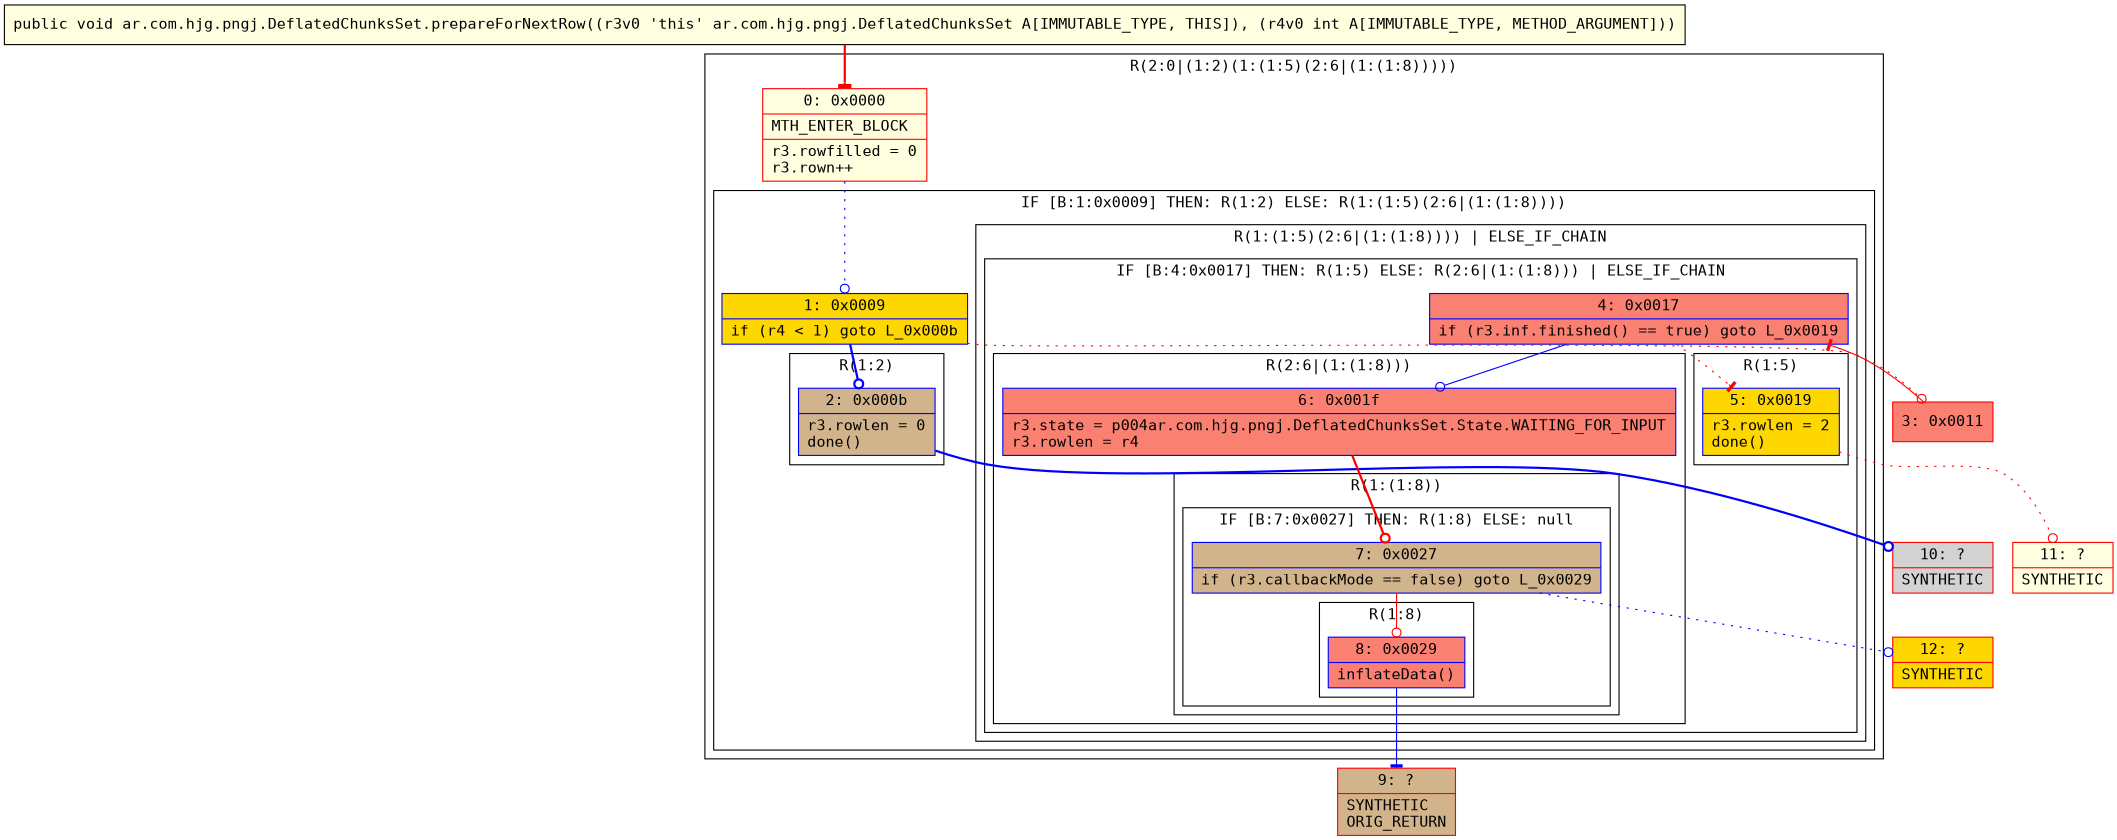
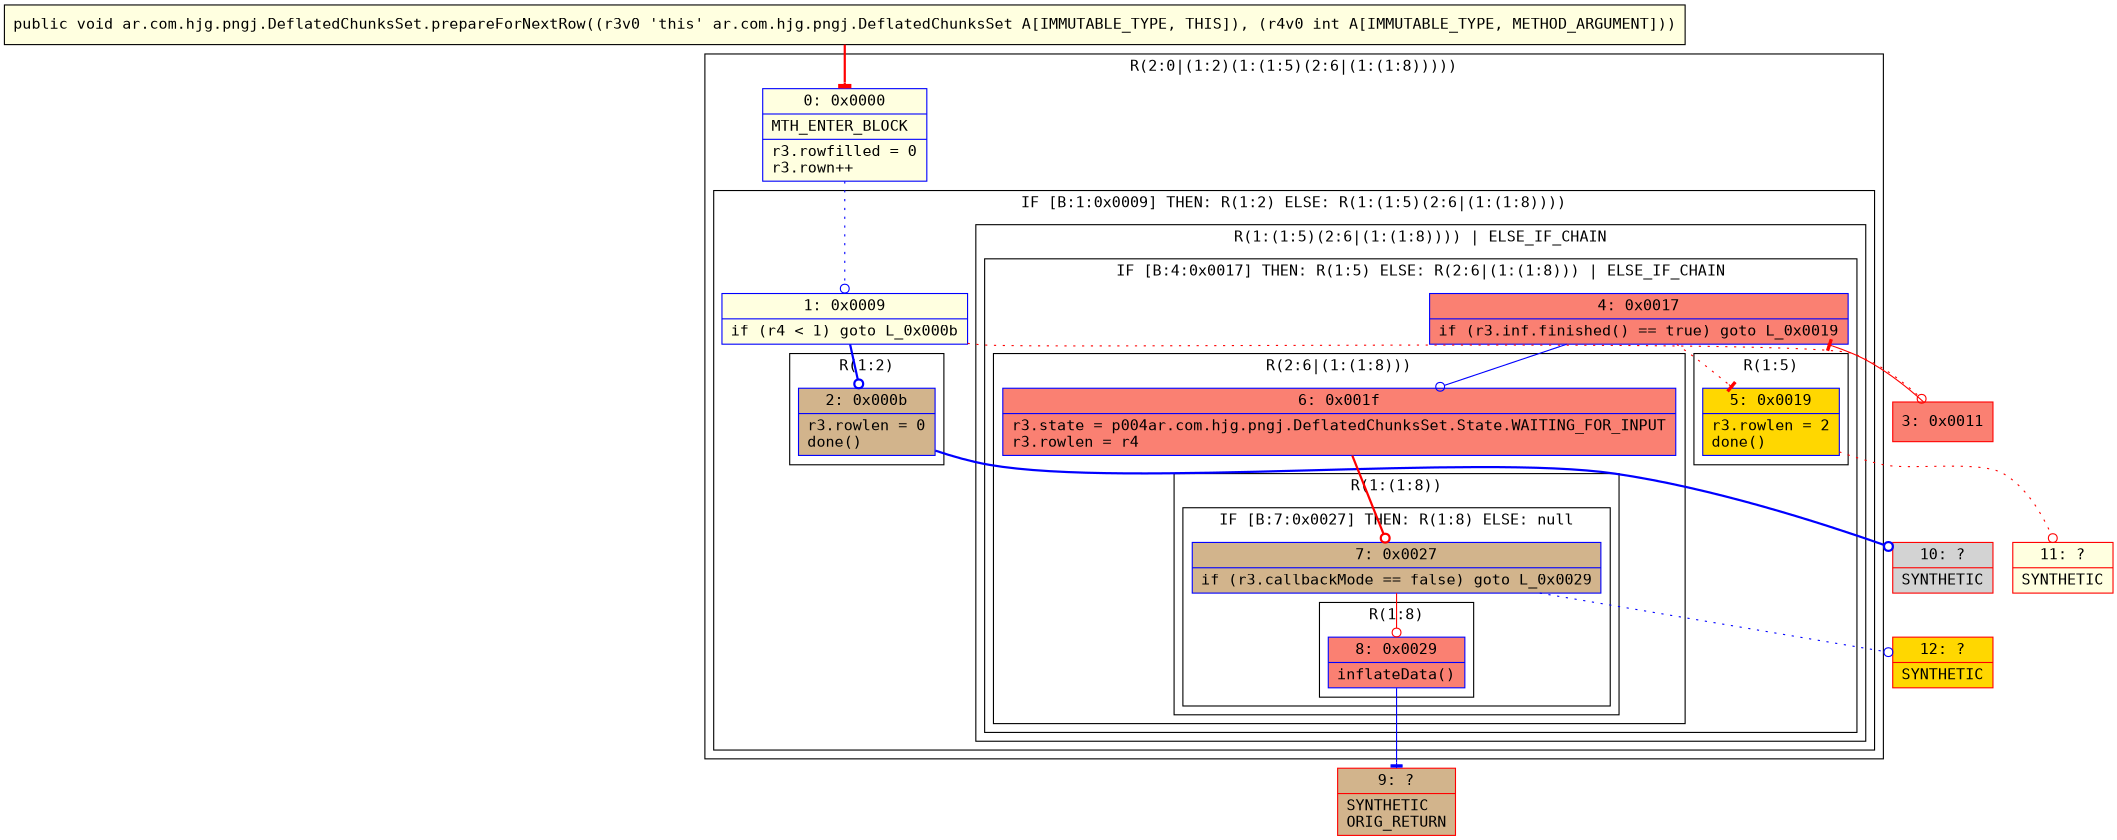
node "0: 0x0000": color red -> blue
node "1: 0x0009": fillcolor gold -> lightyellow
